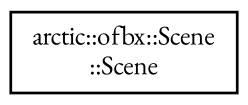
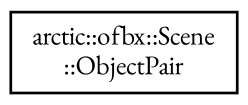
node "arctic::ofbx::Scene ::Scene": label "arctic::ofbx::Scene ::Scene" -> "arctic::ofbx::Scene ::ObjectPair"
